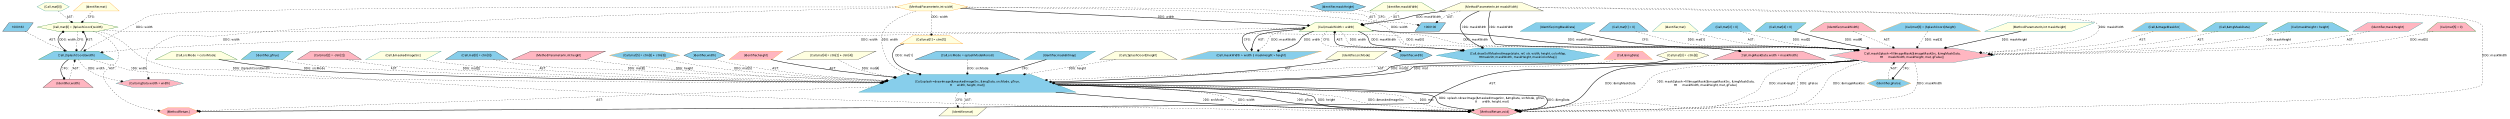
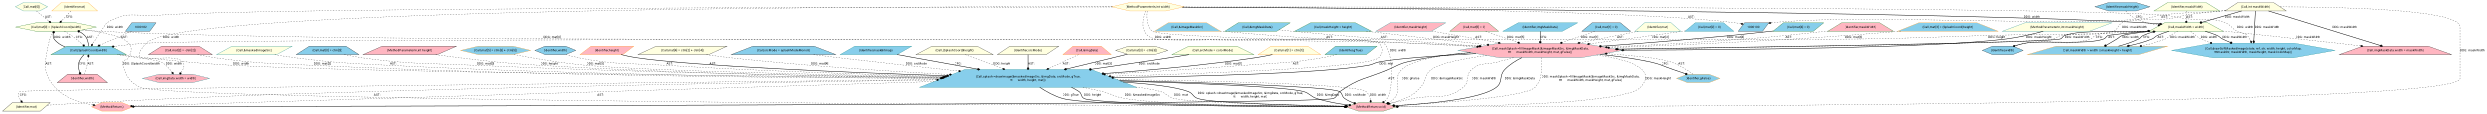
node "(MethodParameterIn,int maskWidth)": label "(MethodParameterIn,int maskWidth)" -> "(Call,int maskWidth)"
edge "(MethodParameterIn,int width)" -> "(Call,mat[1] = ctm[1])": now "(MethodParameterIn,int width)" -> "(MethodReturn,void)"
edge "(Call,maskWidth > width)" -> "(Call,(SplashCoord)width)": label "DDG: width" -> "DDG: height"
